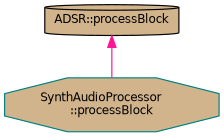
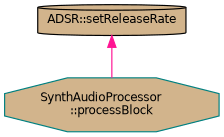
node "ADSR::processBlock": label "ADSR::processBlock" -> "ADSR::setReleaseRate"
